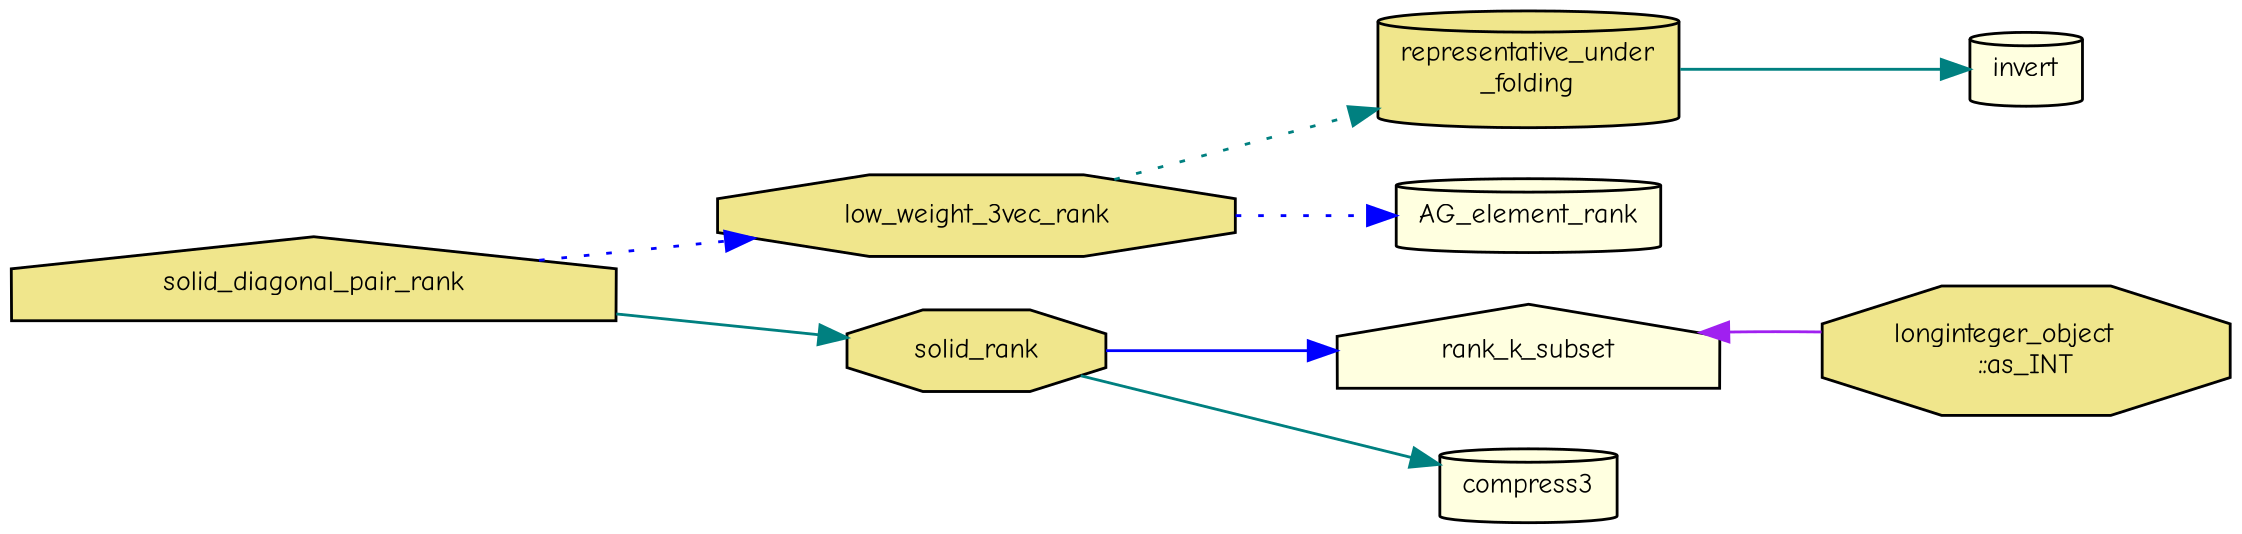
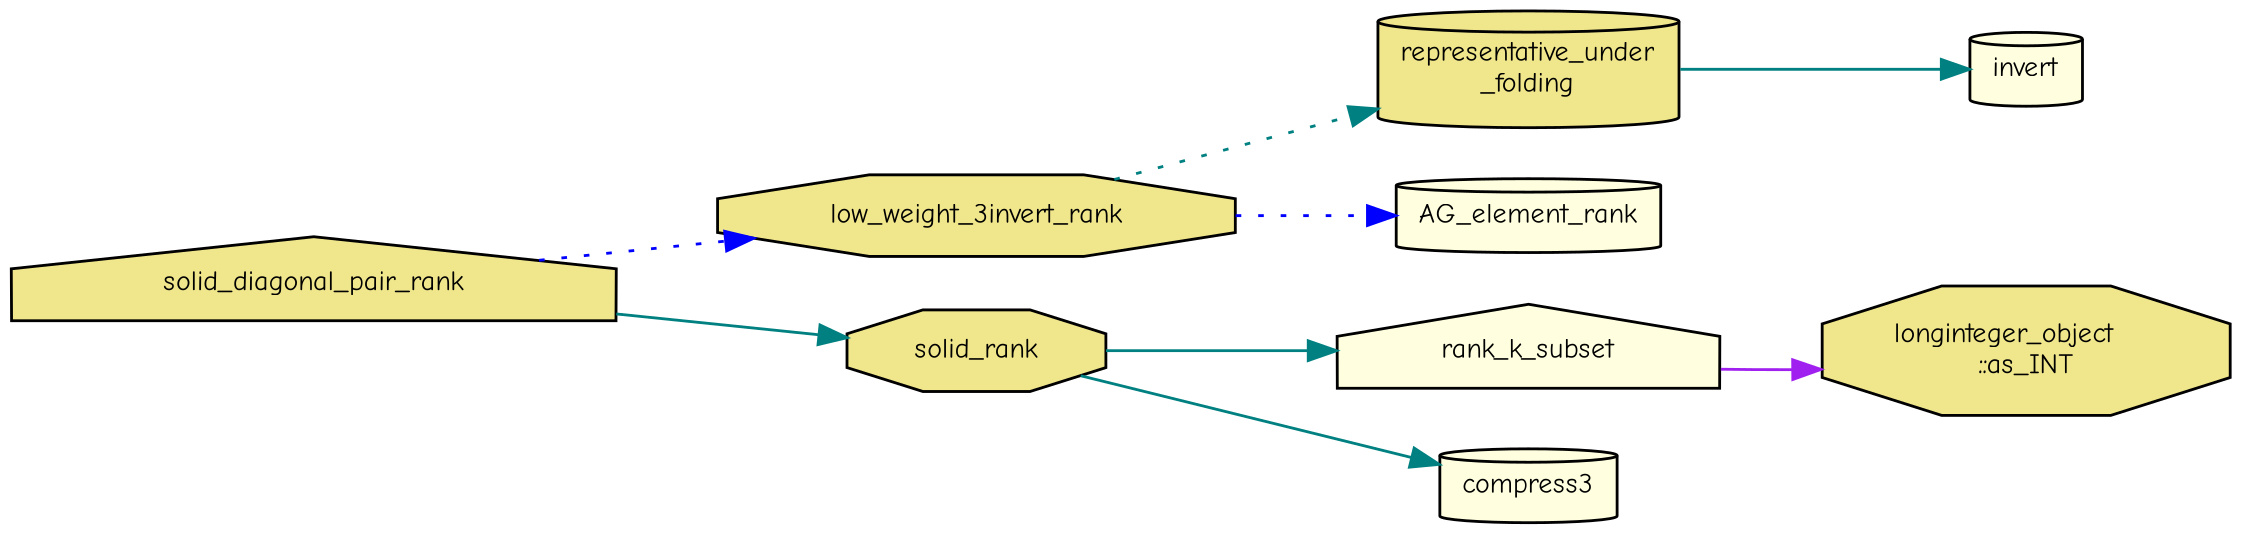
node "low_weight_3vec_rank": label "low_weight_3vec_rank" -> "low_weight_3invert_rank"
edge "longinteger_object ::as_INT" -> "rank_k_subset": reversed
edge "solid_rank" -> "rank_k_subset": color blue -> teal
